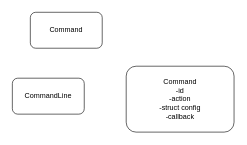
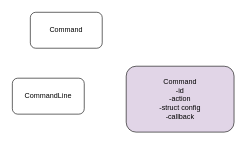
node "Command -id -action -struct config -callback": fillcolor #ffffff -> #e1d5e7
